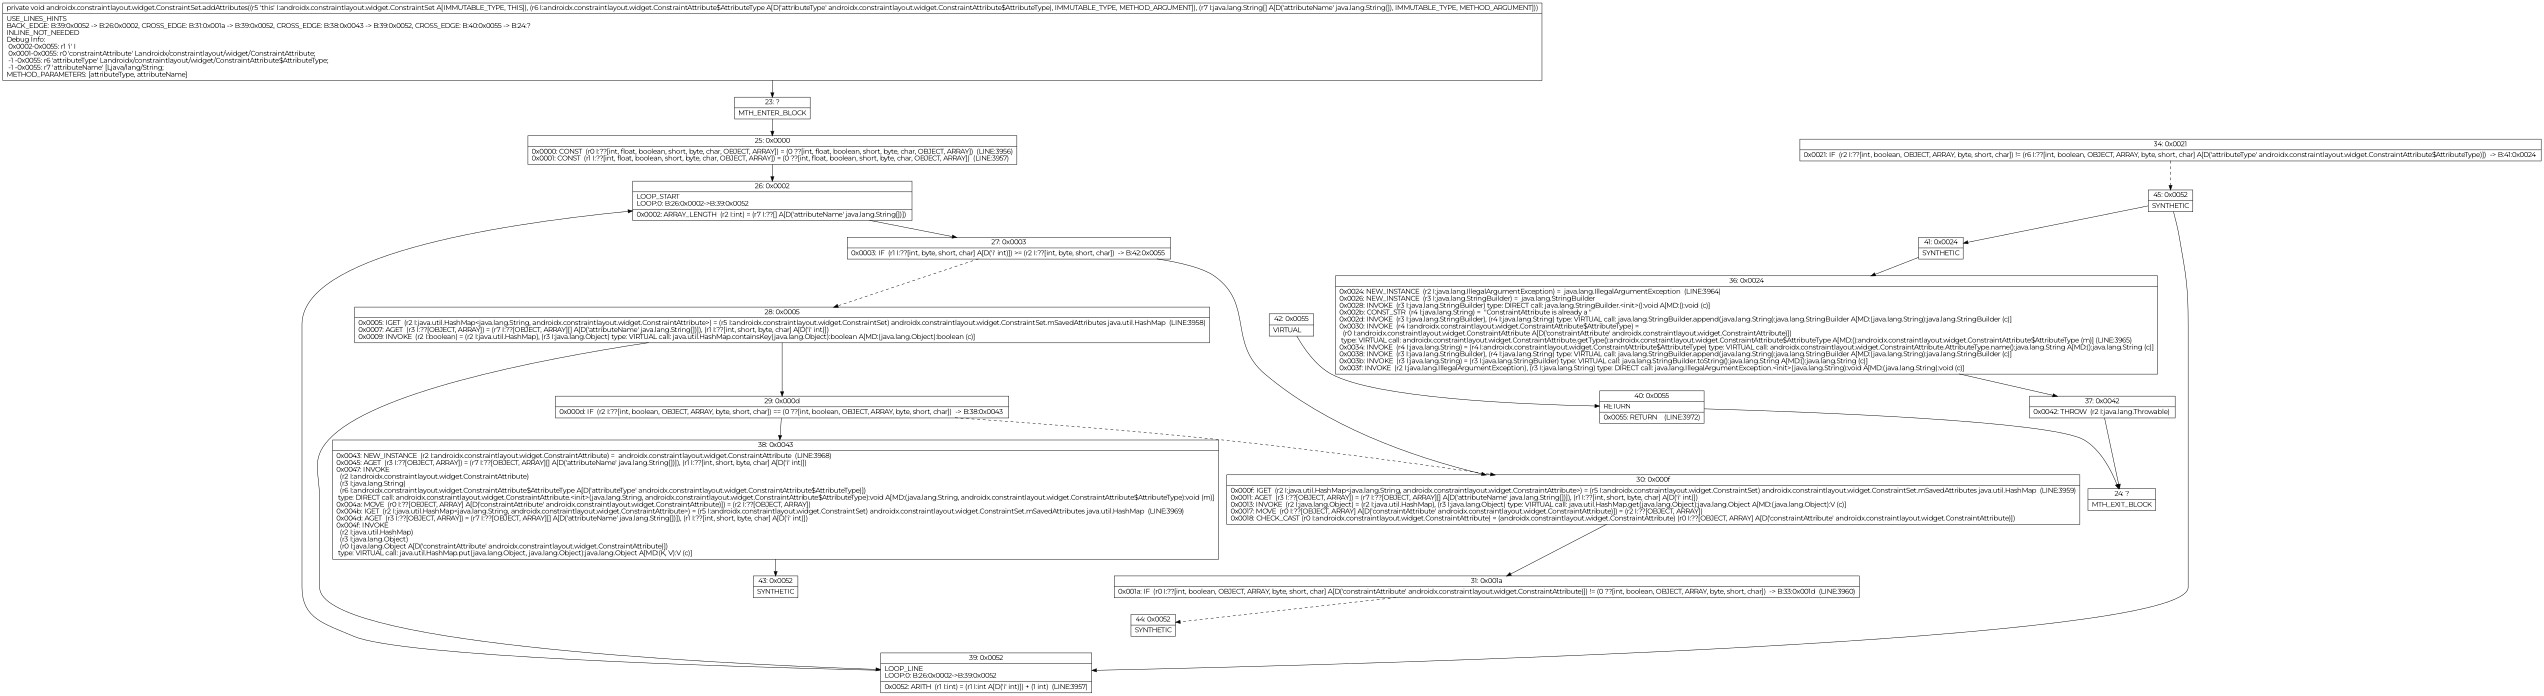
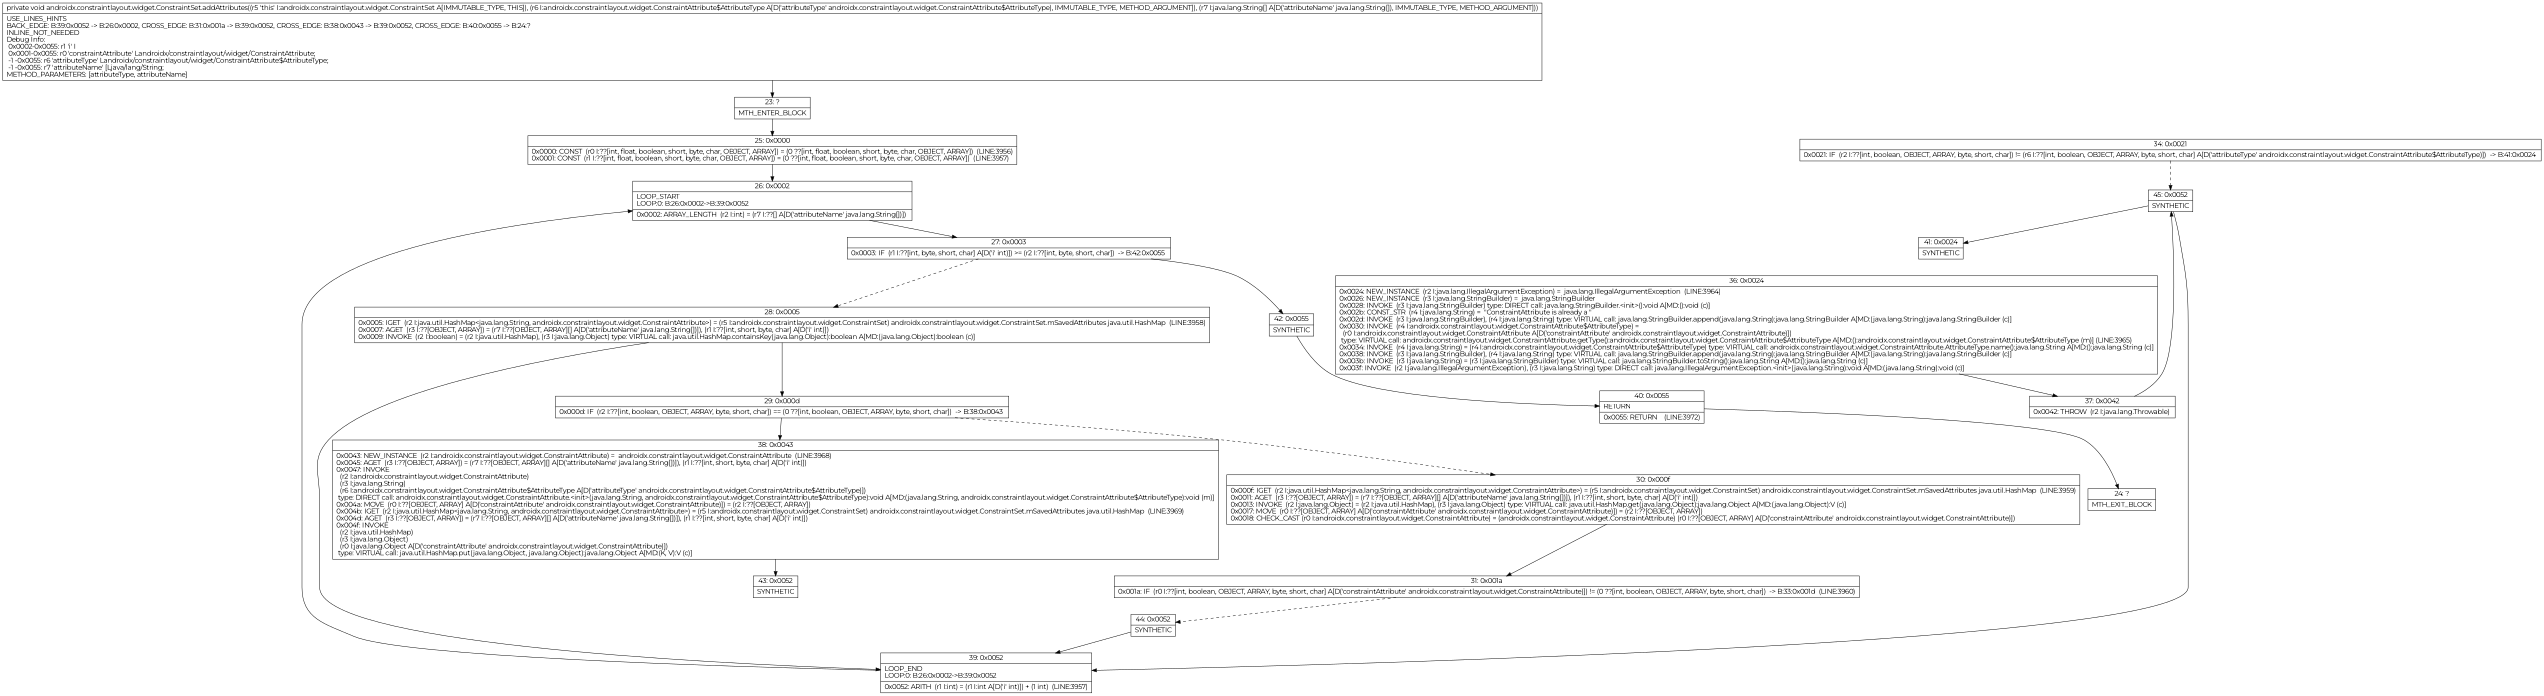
edge "41: 0x0024" -> "36: 0x0024": removed
node "42: 0x0055": text "VIRTUAL" -> "SYNTHETIC"
edge "27: 0x0003" -> "30: 0x000f": now "27: 0x0003" -> "42: 0x0055"
edge "37: 0x0042" -> "24: ?": now "37: 0x0042" -> "45: 0x0052"
edge "44: 0x0052" -> "39: 0x0052": added
node "39: 0x0052": text "LOOP_LINE" -> "LOOP_END"
